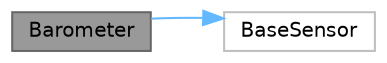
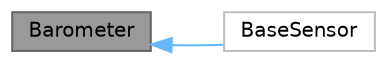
edge "Barometer" -> "BaseSensor": reversed
